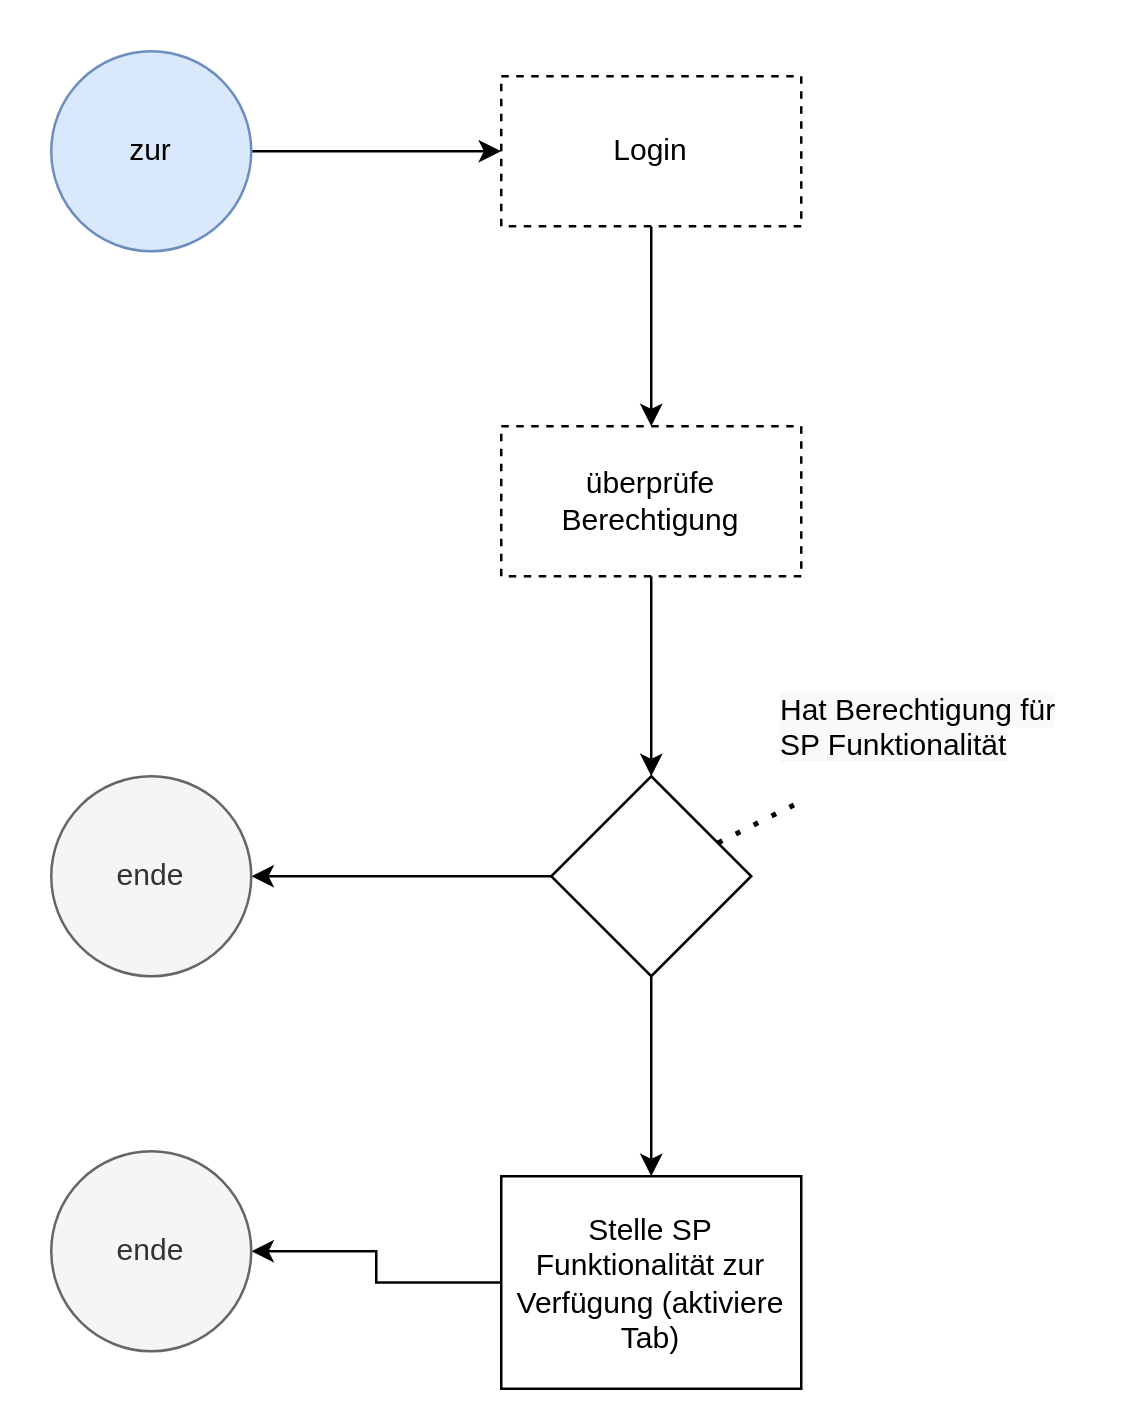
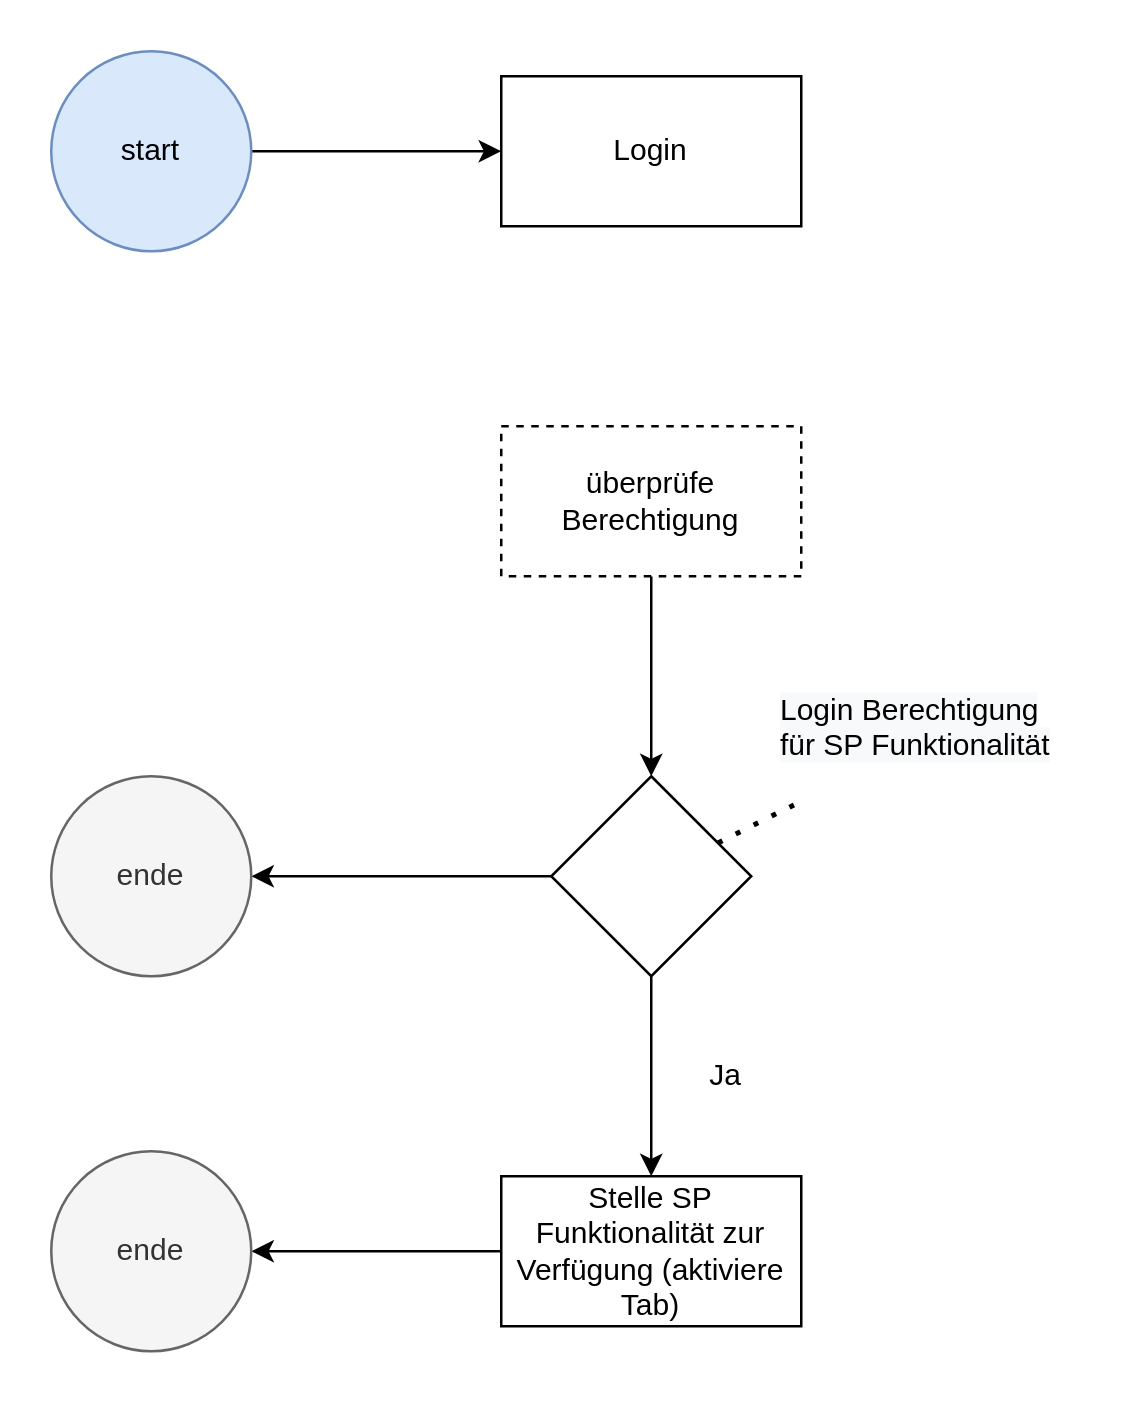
node "zur": label "zur" -> "start"
node "Login": style dashed -> solid
edge "Login" -> "überprüfe Berechtigung": removed
node "Hat Berechtigung für SP Funktionalität": label "Hat Berechtigung für SP Funktionalität" -> "Login Berechtigung für SP Funktionalität"
node "Ja": added
node "Stelle SP Funktionalität zur Verfügung (aktiviere Tab)": size 300x213 -> 300x150
